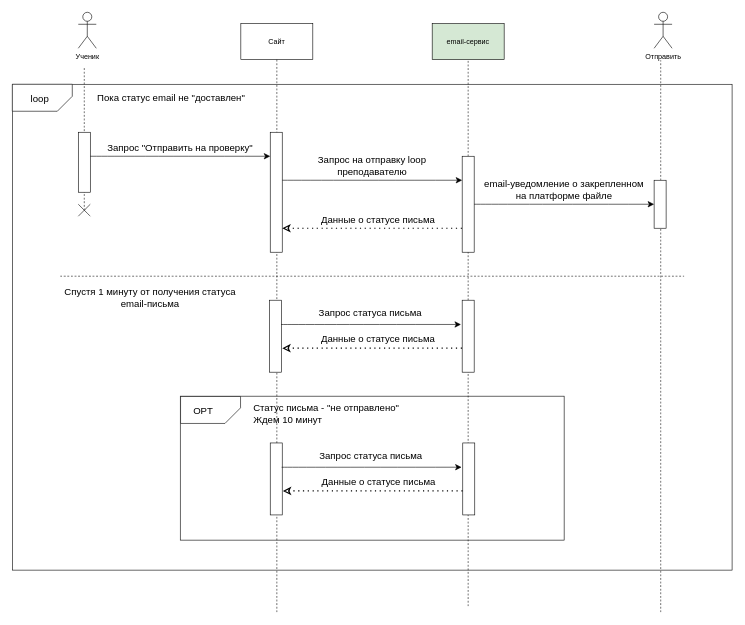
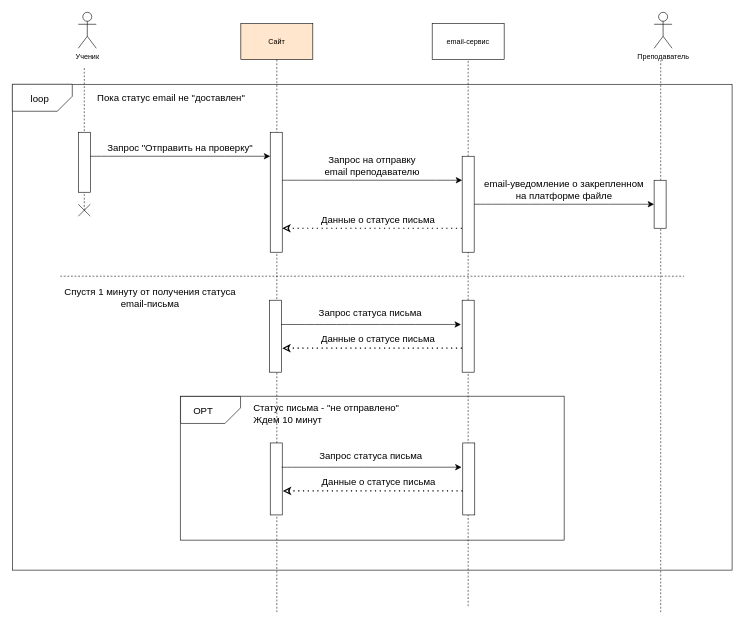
node "Сайт": fillcolor #ffffff -> #ffe6cc
node "email-сервис": fillcolor #d5e8d4 -> #ffffff
node "Отправить": label "Отправить" -> "Преподаватель"
node "Запрос на отправку loop преподавателю": label "Запрос на отправку loop преподавателю" -> "Запрос на отправку email преподавателю"
